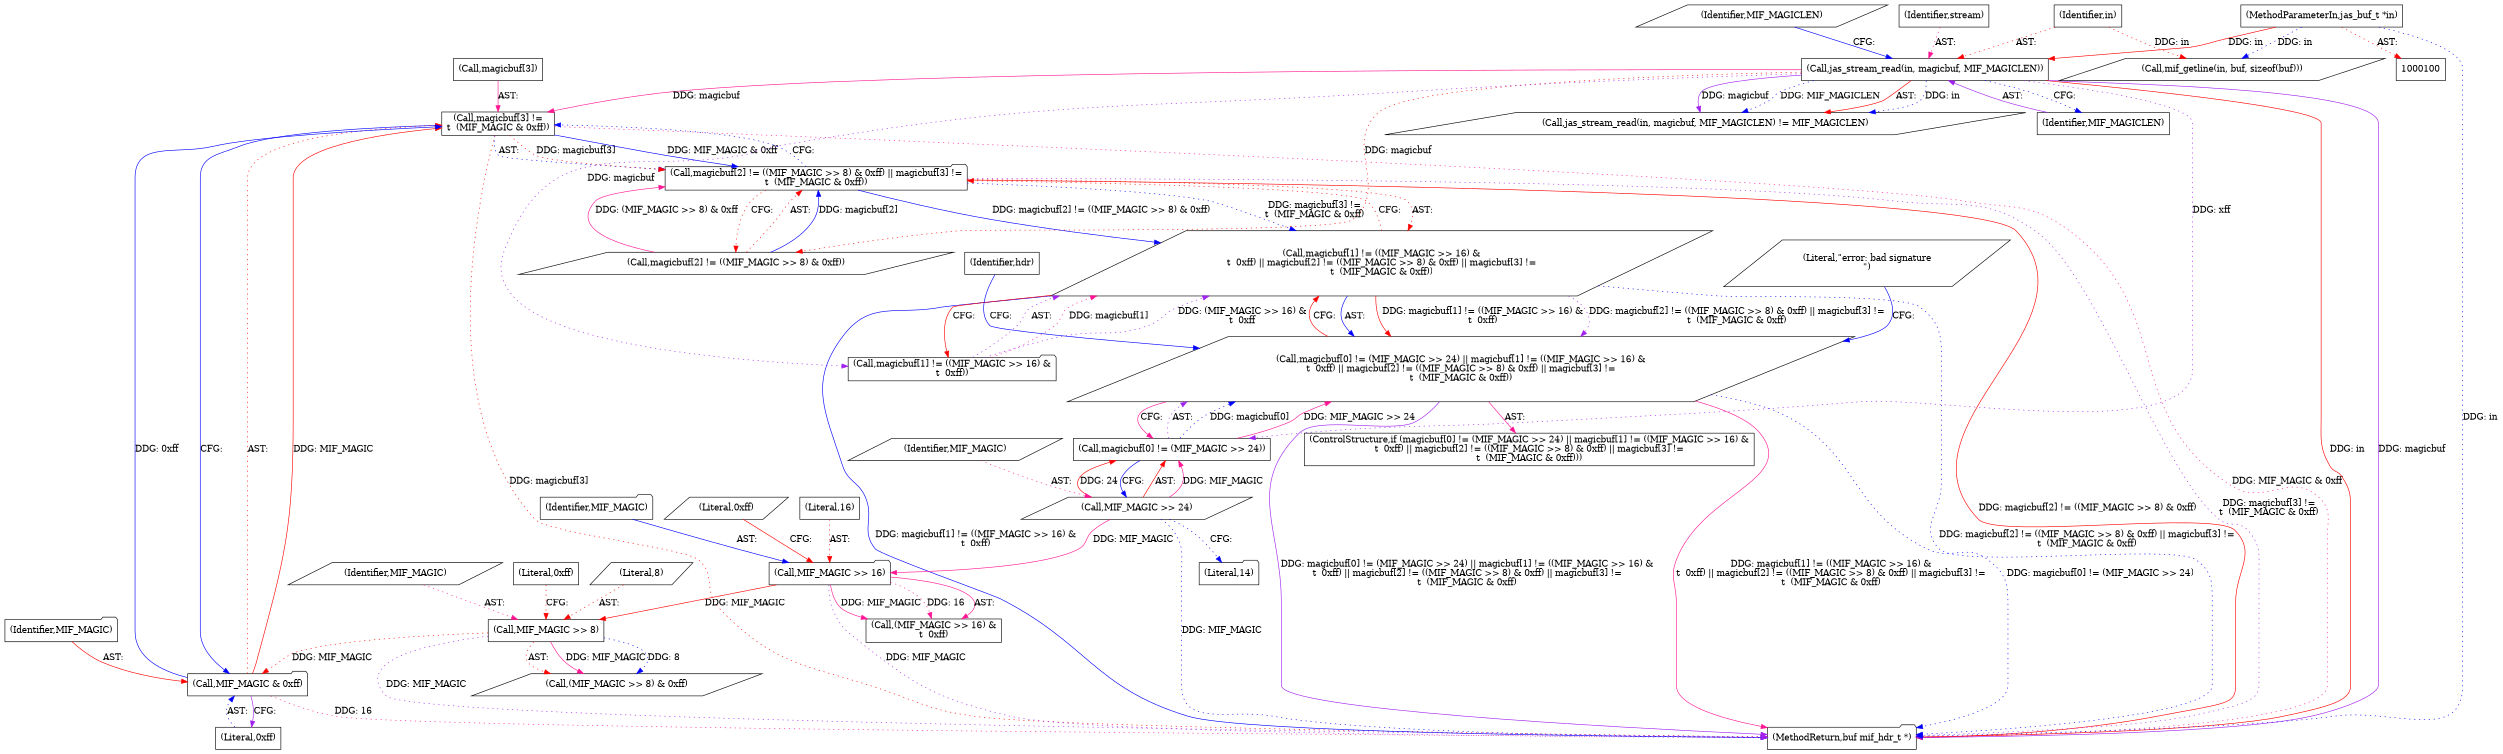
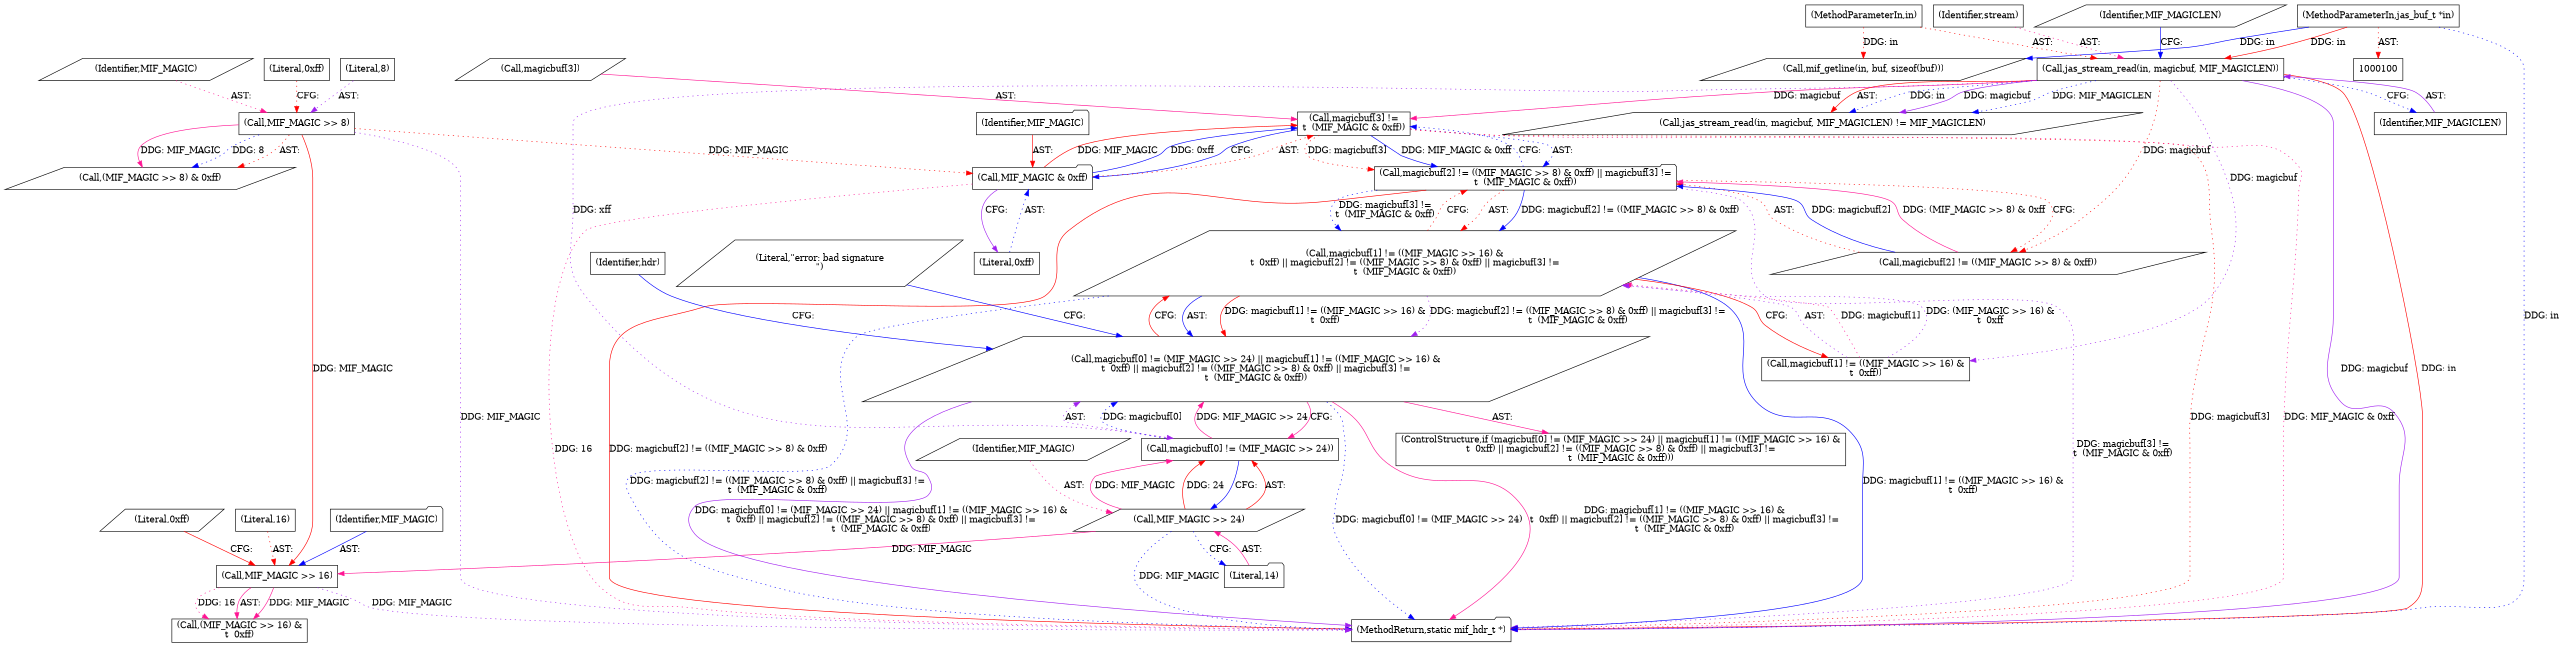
node "(Identifier,in)": label "(Identifier,in)" -> "(MethodParameterIn,in)"
edge "(MethodParameterIn,jas_buf_t *in)" -> "(Call,mif_getline(in, buf, sizeof(buf)))": style dotted -> solid
node "(Call,magicbuf[3])": shape box -> parallelogram
node "(Call,magicbuf[1] != ((MIF_MAGIC >> 16) & t  0xff))": shape folder -> box
edge "(Literal,14)" -> "(Call,MIF_MAGIC >> 24)": added, label "AST:"
node "(Literal,8)": shape parallelogram -> box
node "(Call,MIF_MAGIC >> 16)": shape folder -> box
edge "(Literal,8)" -> "(Call,MIF_MAGIC >> 8)": color red -> purple
edge "(Call,MIF_MAGIC >> 16)" -> "(Call,MIF_MAGIC >> 8)": reversed
node "(MethodReturn,buf mif_hdr_t *)": label "(MethodReturn,buf mif_hdr_t *)" -> "(MethodReturn,static mif_hdr_t *)"
